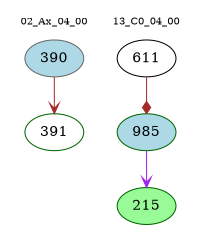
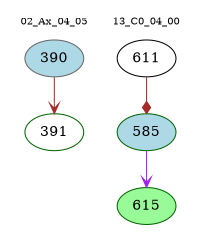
cluster "02_Ax_04_00": label "02_Ax_04_00" -> "02_Ax_04_05"
node "985": label "985" -> "585"
node "215": label "215" -> "615"
